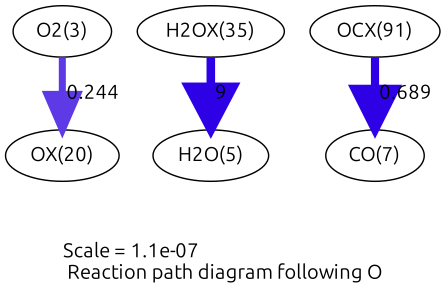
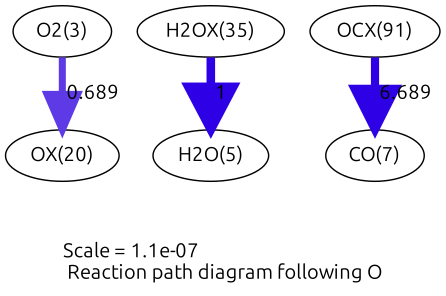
edge "O2(3)" -> "OX(20)": label " 0.244" -> " 0.689"
edge "H2OX(35)" -> "H2O(5)": label " 9" -> " 1"
edge "OCX(91)" -> "CO(7)": label " 0.689" -> " 6.689"
